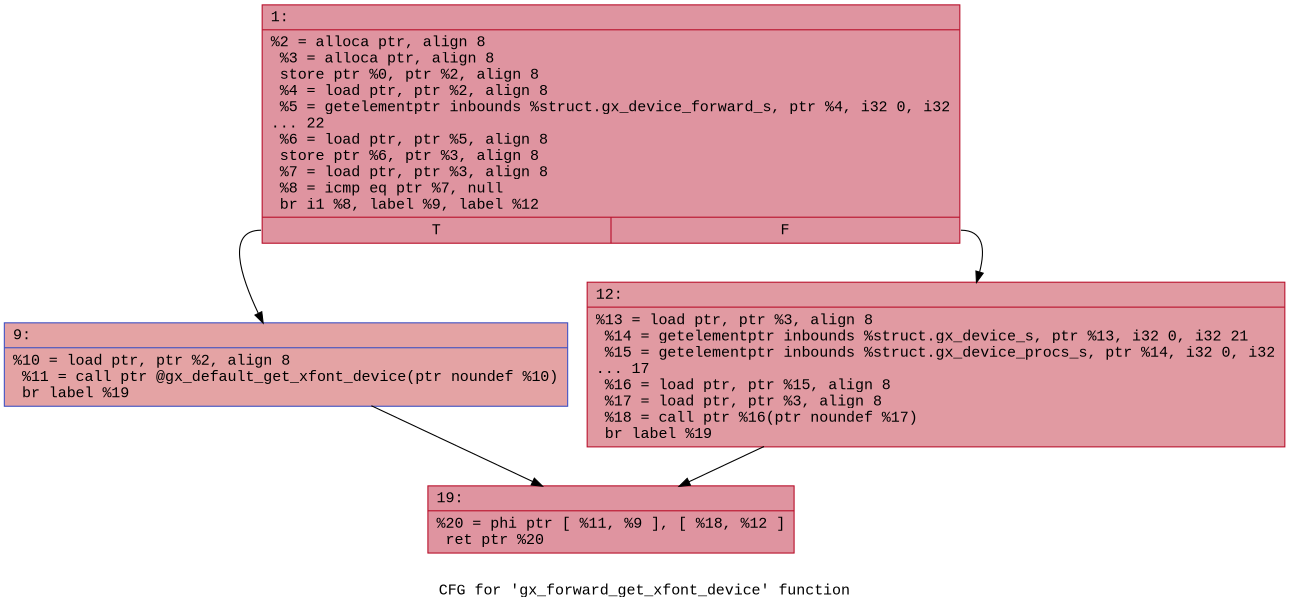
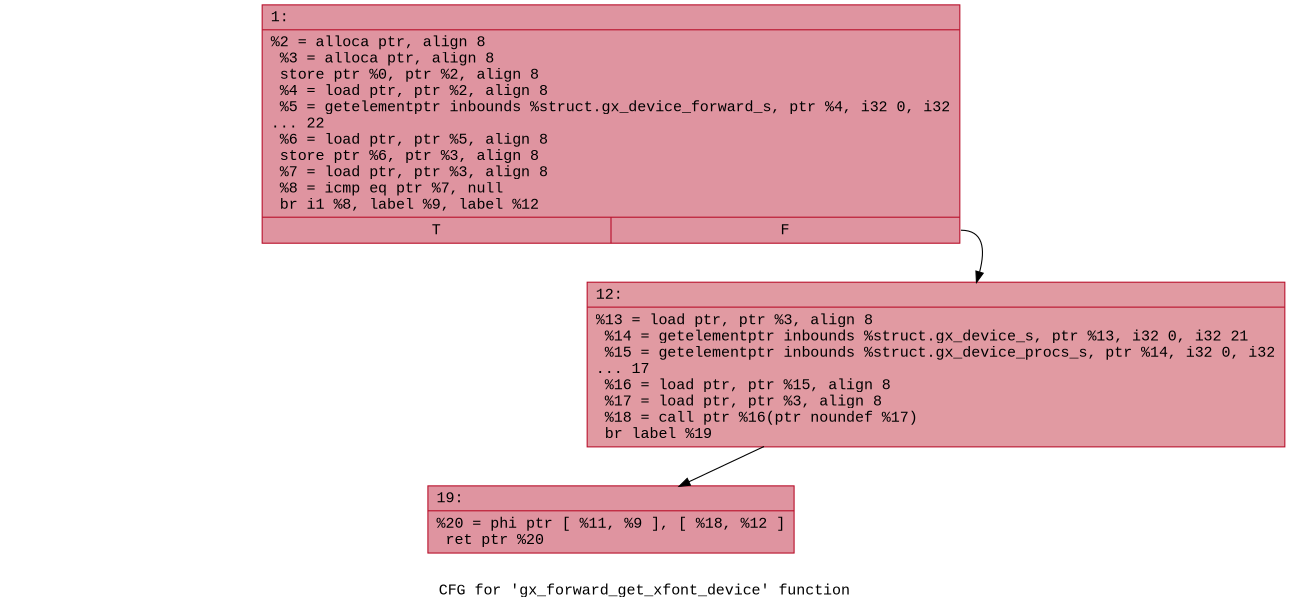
node "9:": removed
